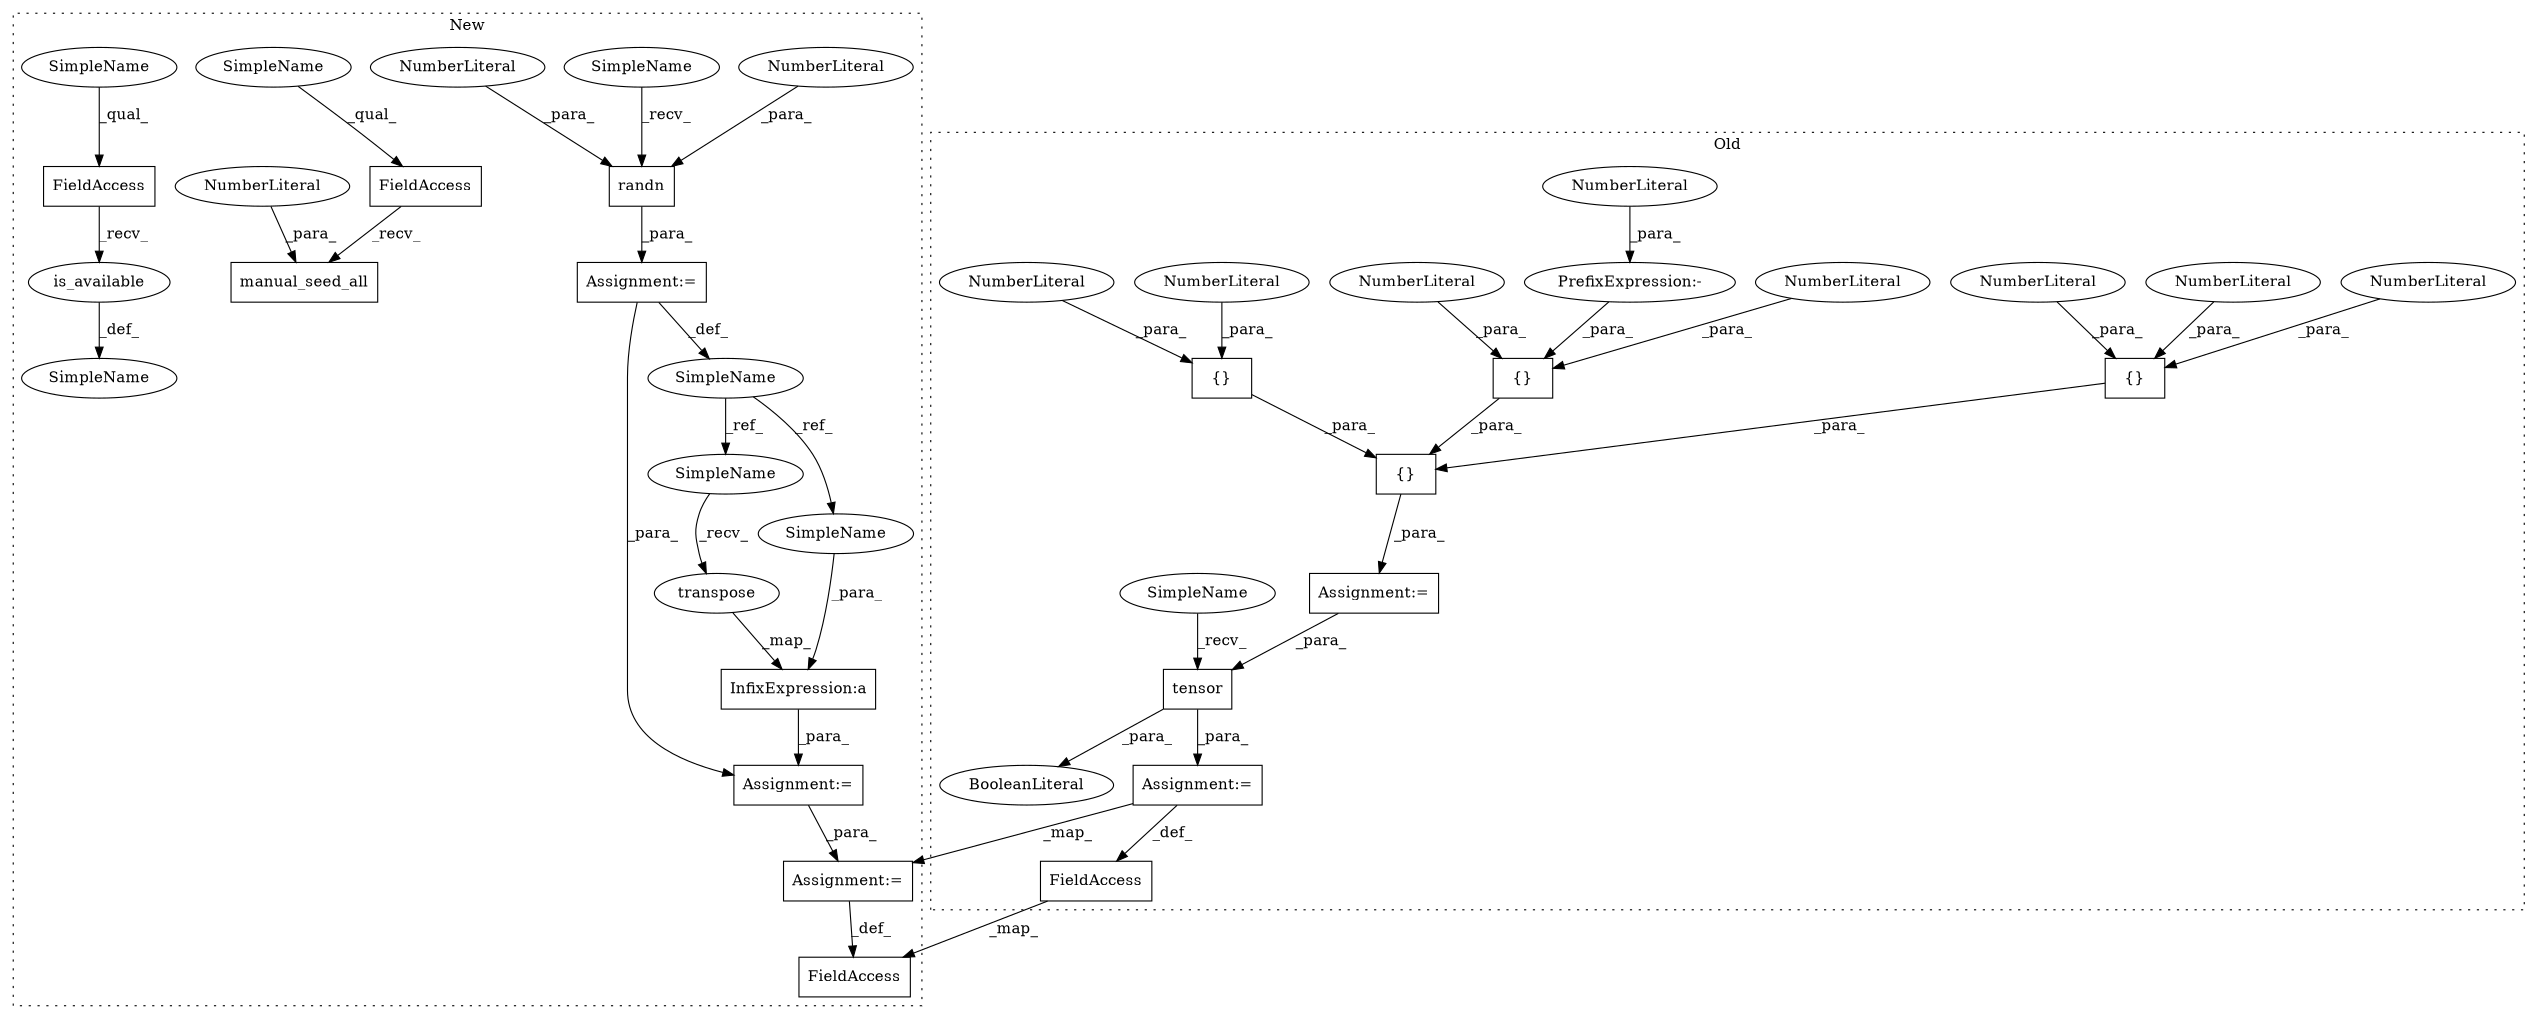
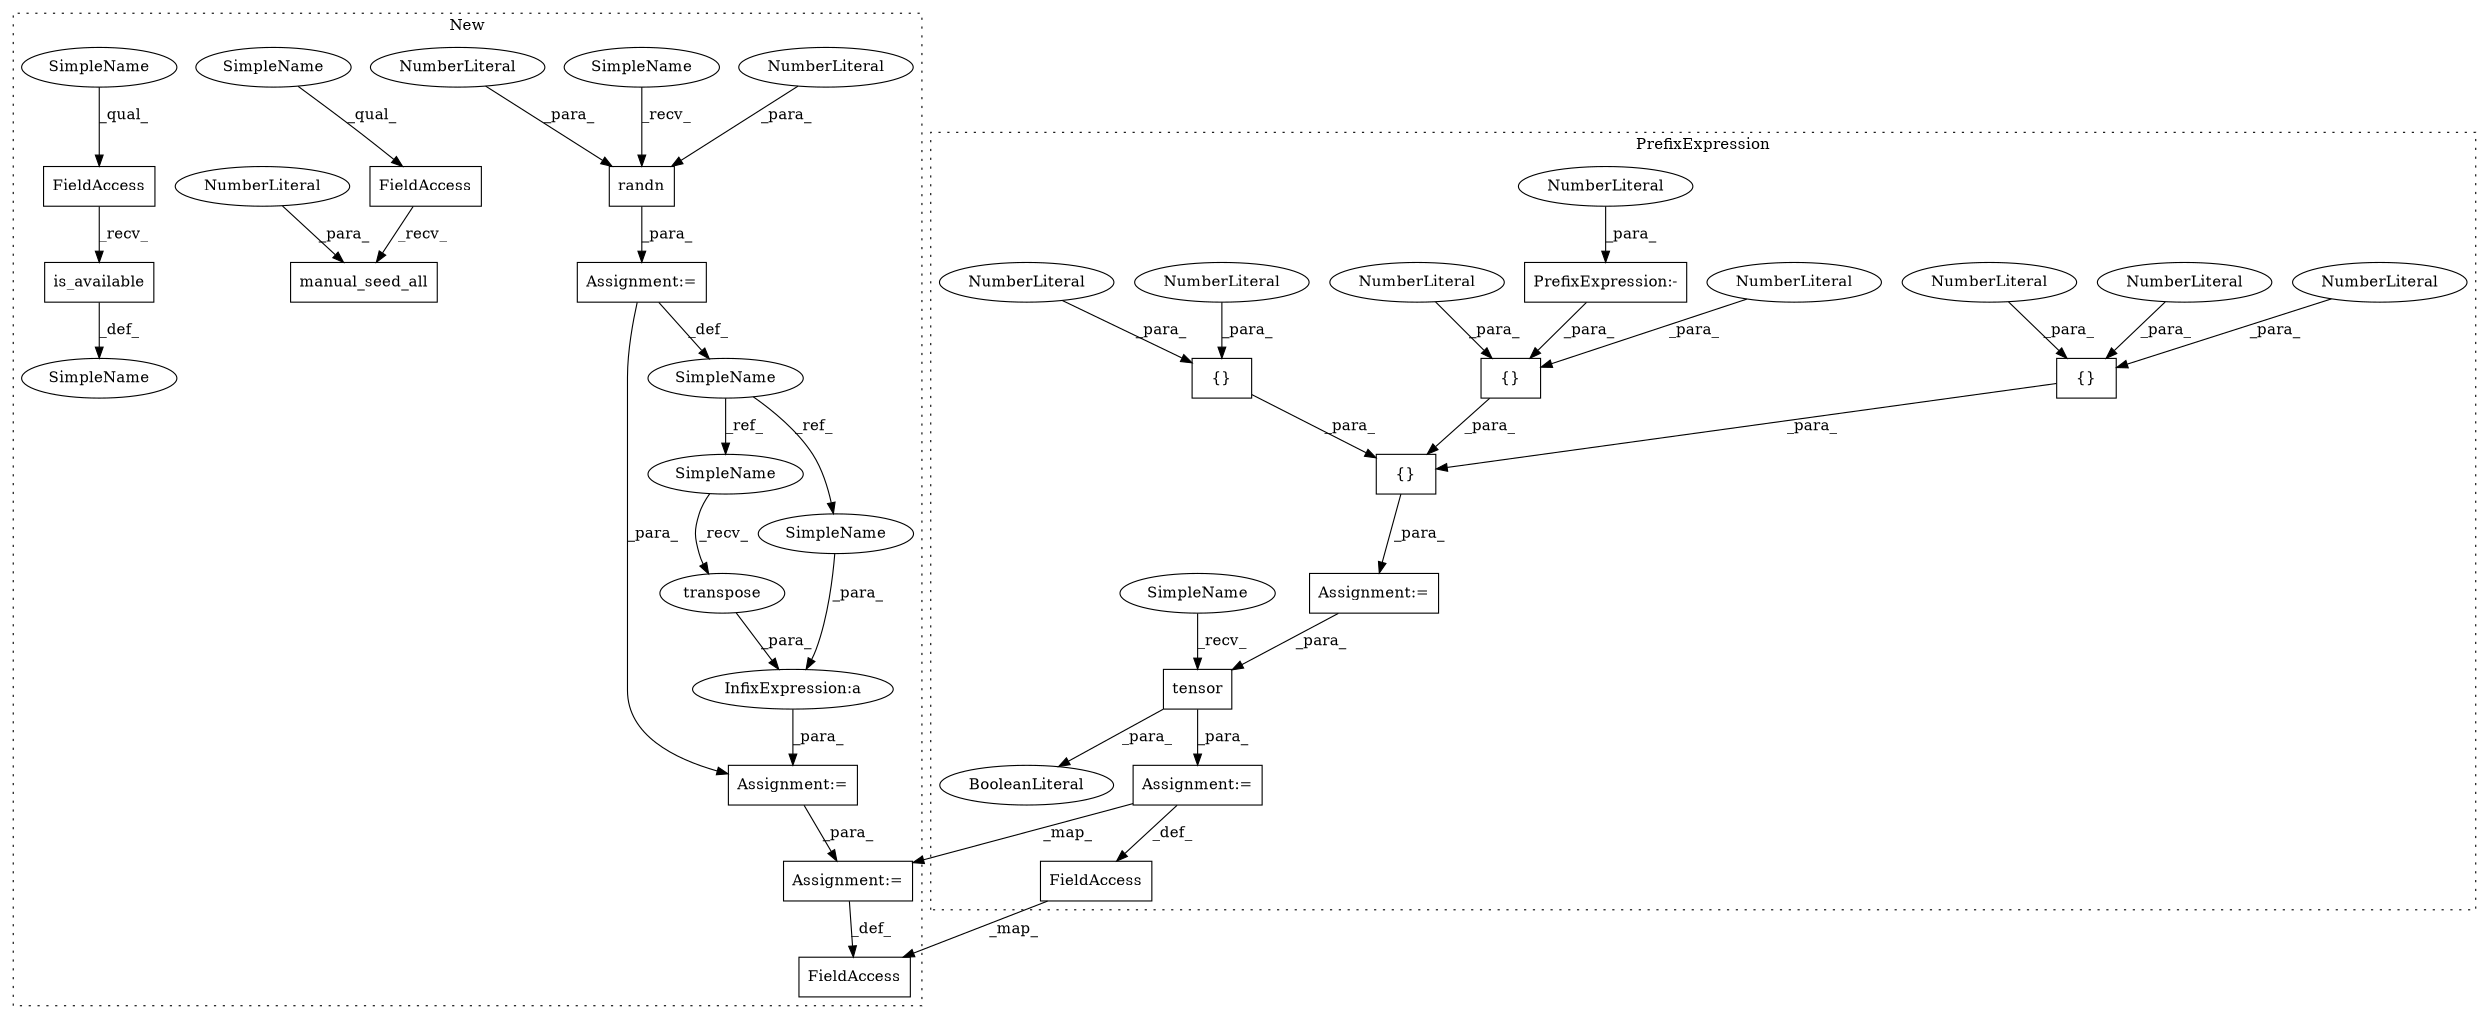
cluster "Old": label "Old" -> "PrefixExpression"
node "is_available": shape ellipse -> box
node "PrefixExpression:-": shape ellipse -> box
edge "transpose" -> "InfixExpression:a": label "_map_" -> "_para_"
node "InfixExpression:a": shape box -> ellipse
